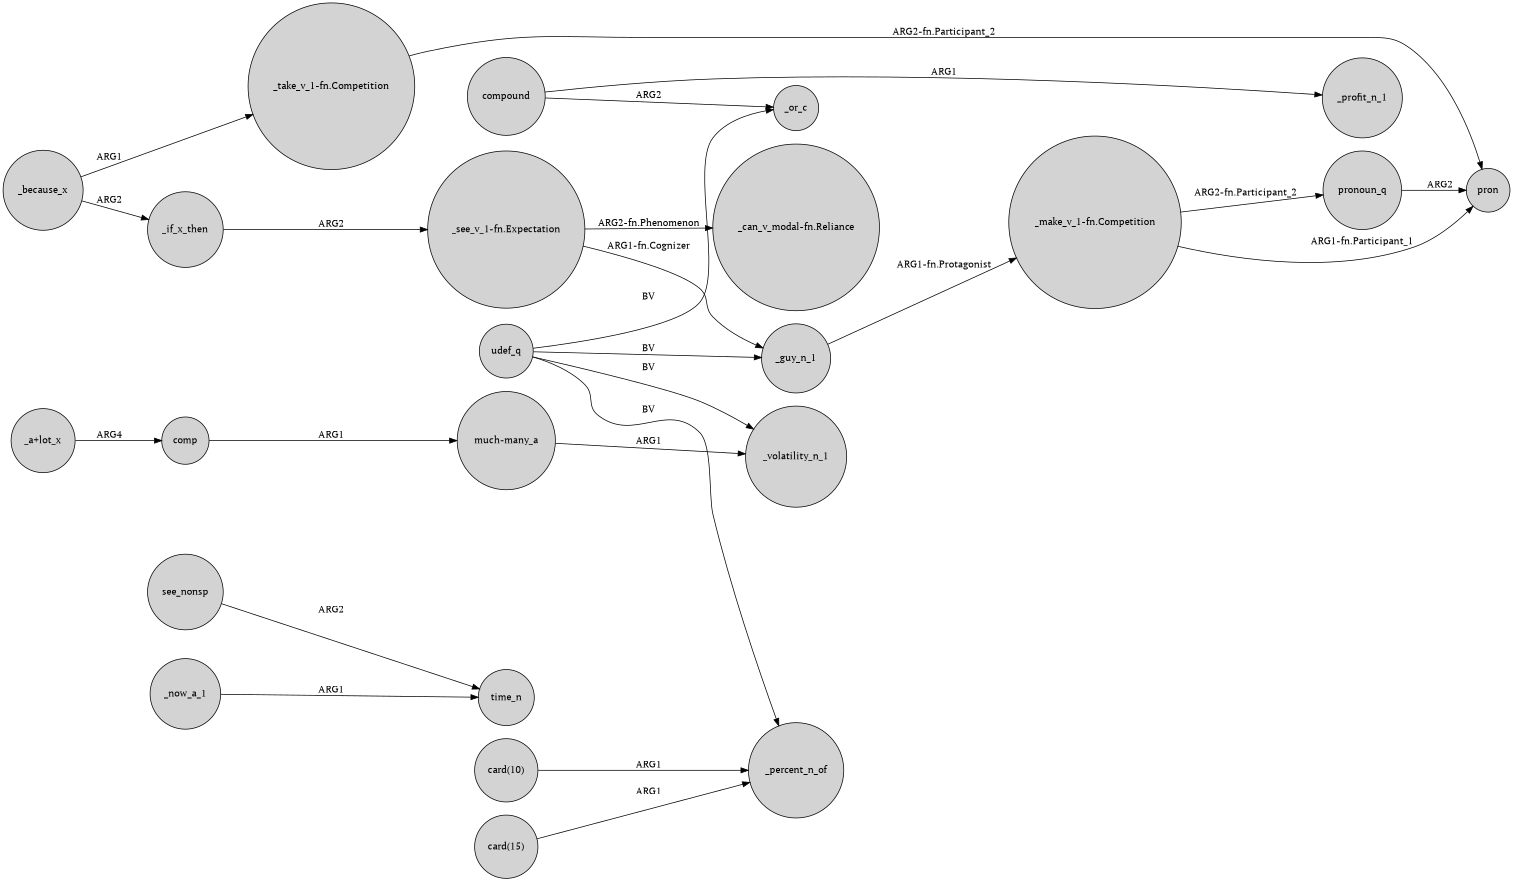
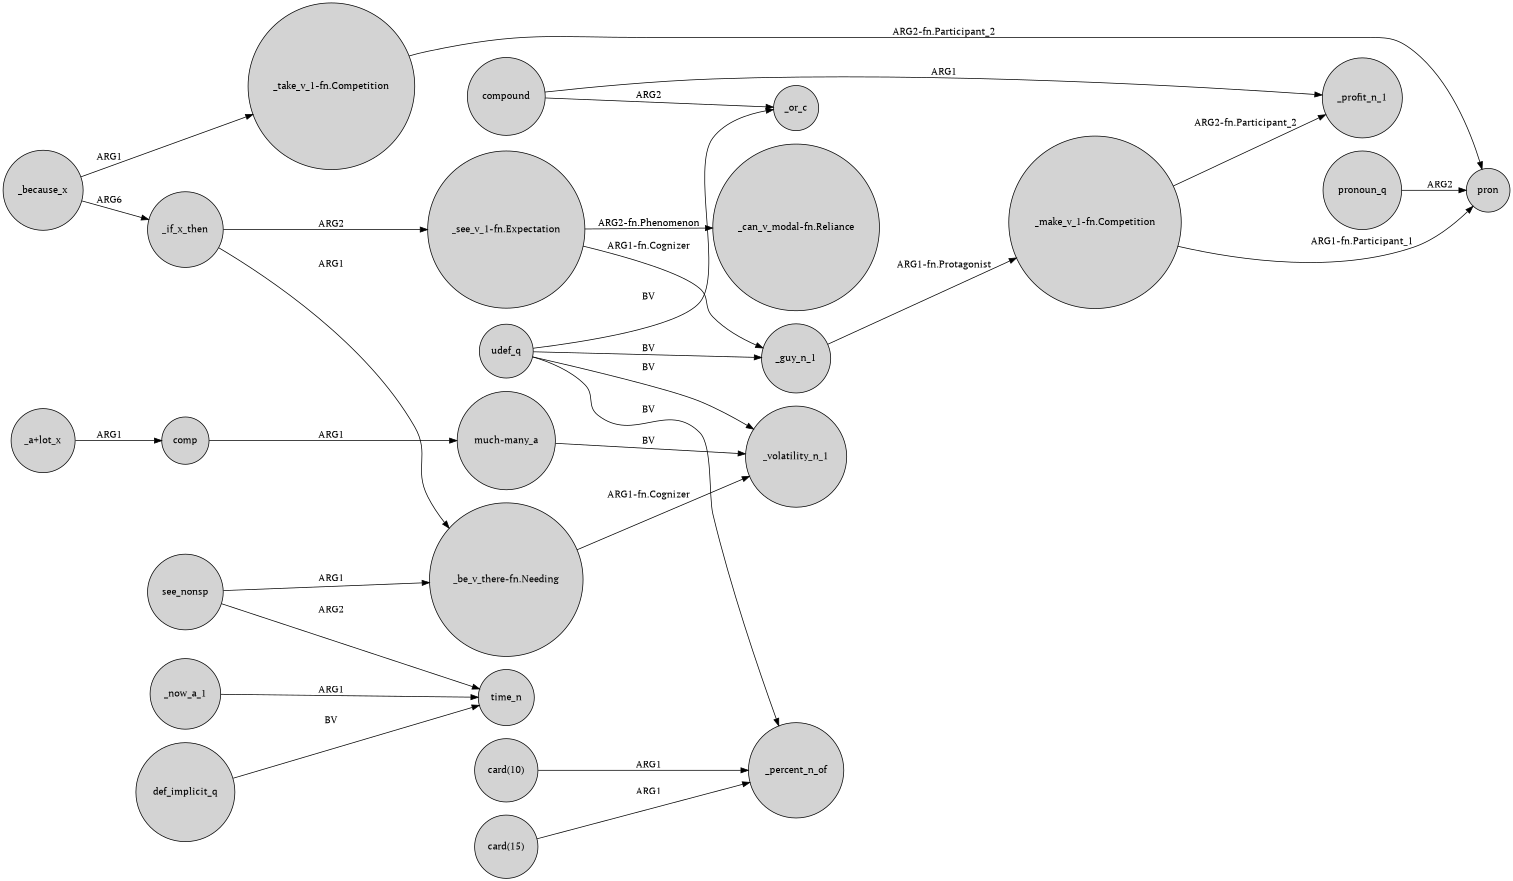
edge "_because_x" -> "_if_x_then": label "ARG2" -> "ARG6"
edge "_make_v_1-fn.Competition" -> "pronoun_q": now "_make_v_1-fn.Competition" -> "_profit_n_1"
edge "_a+lot_x" -> "comp": label "ARG4" -> "ARG1"
edge "much-many_a" -> "_volatility_n_1": label "ARG1" -> "BV"
node "_be_v_there-fn.Needing": added
node "def_implicit_q": added
